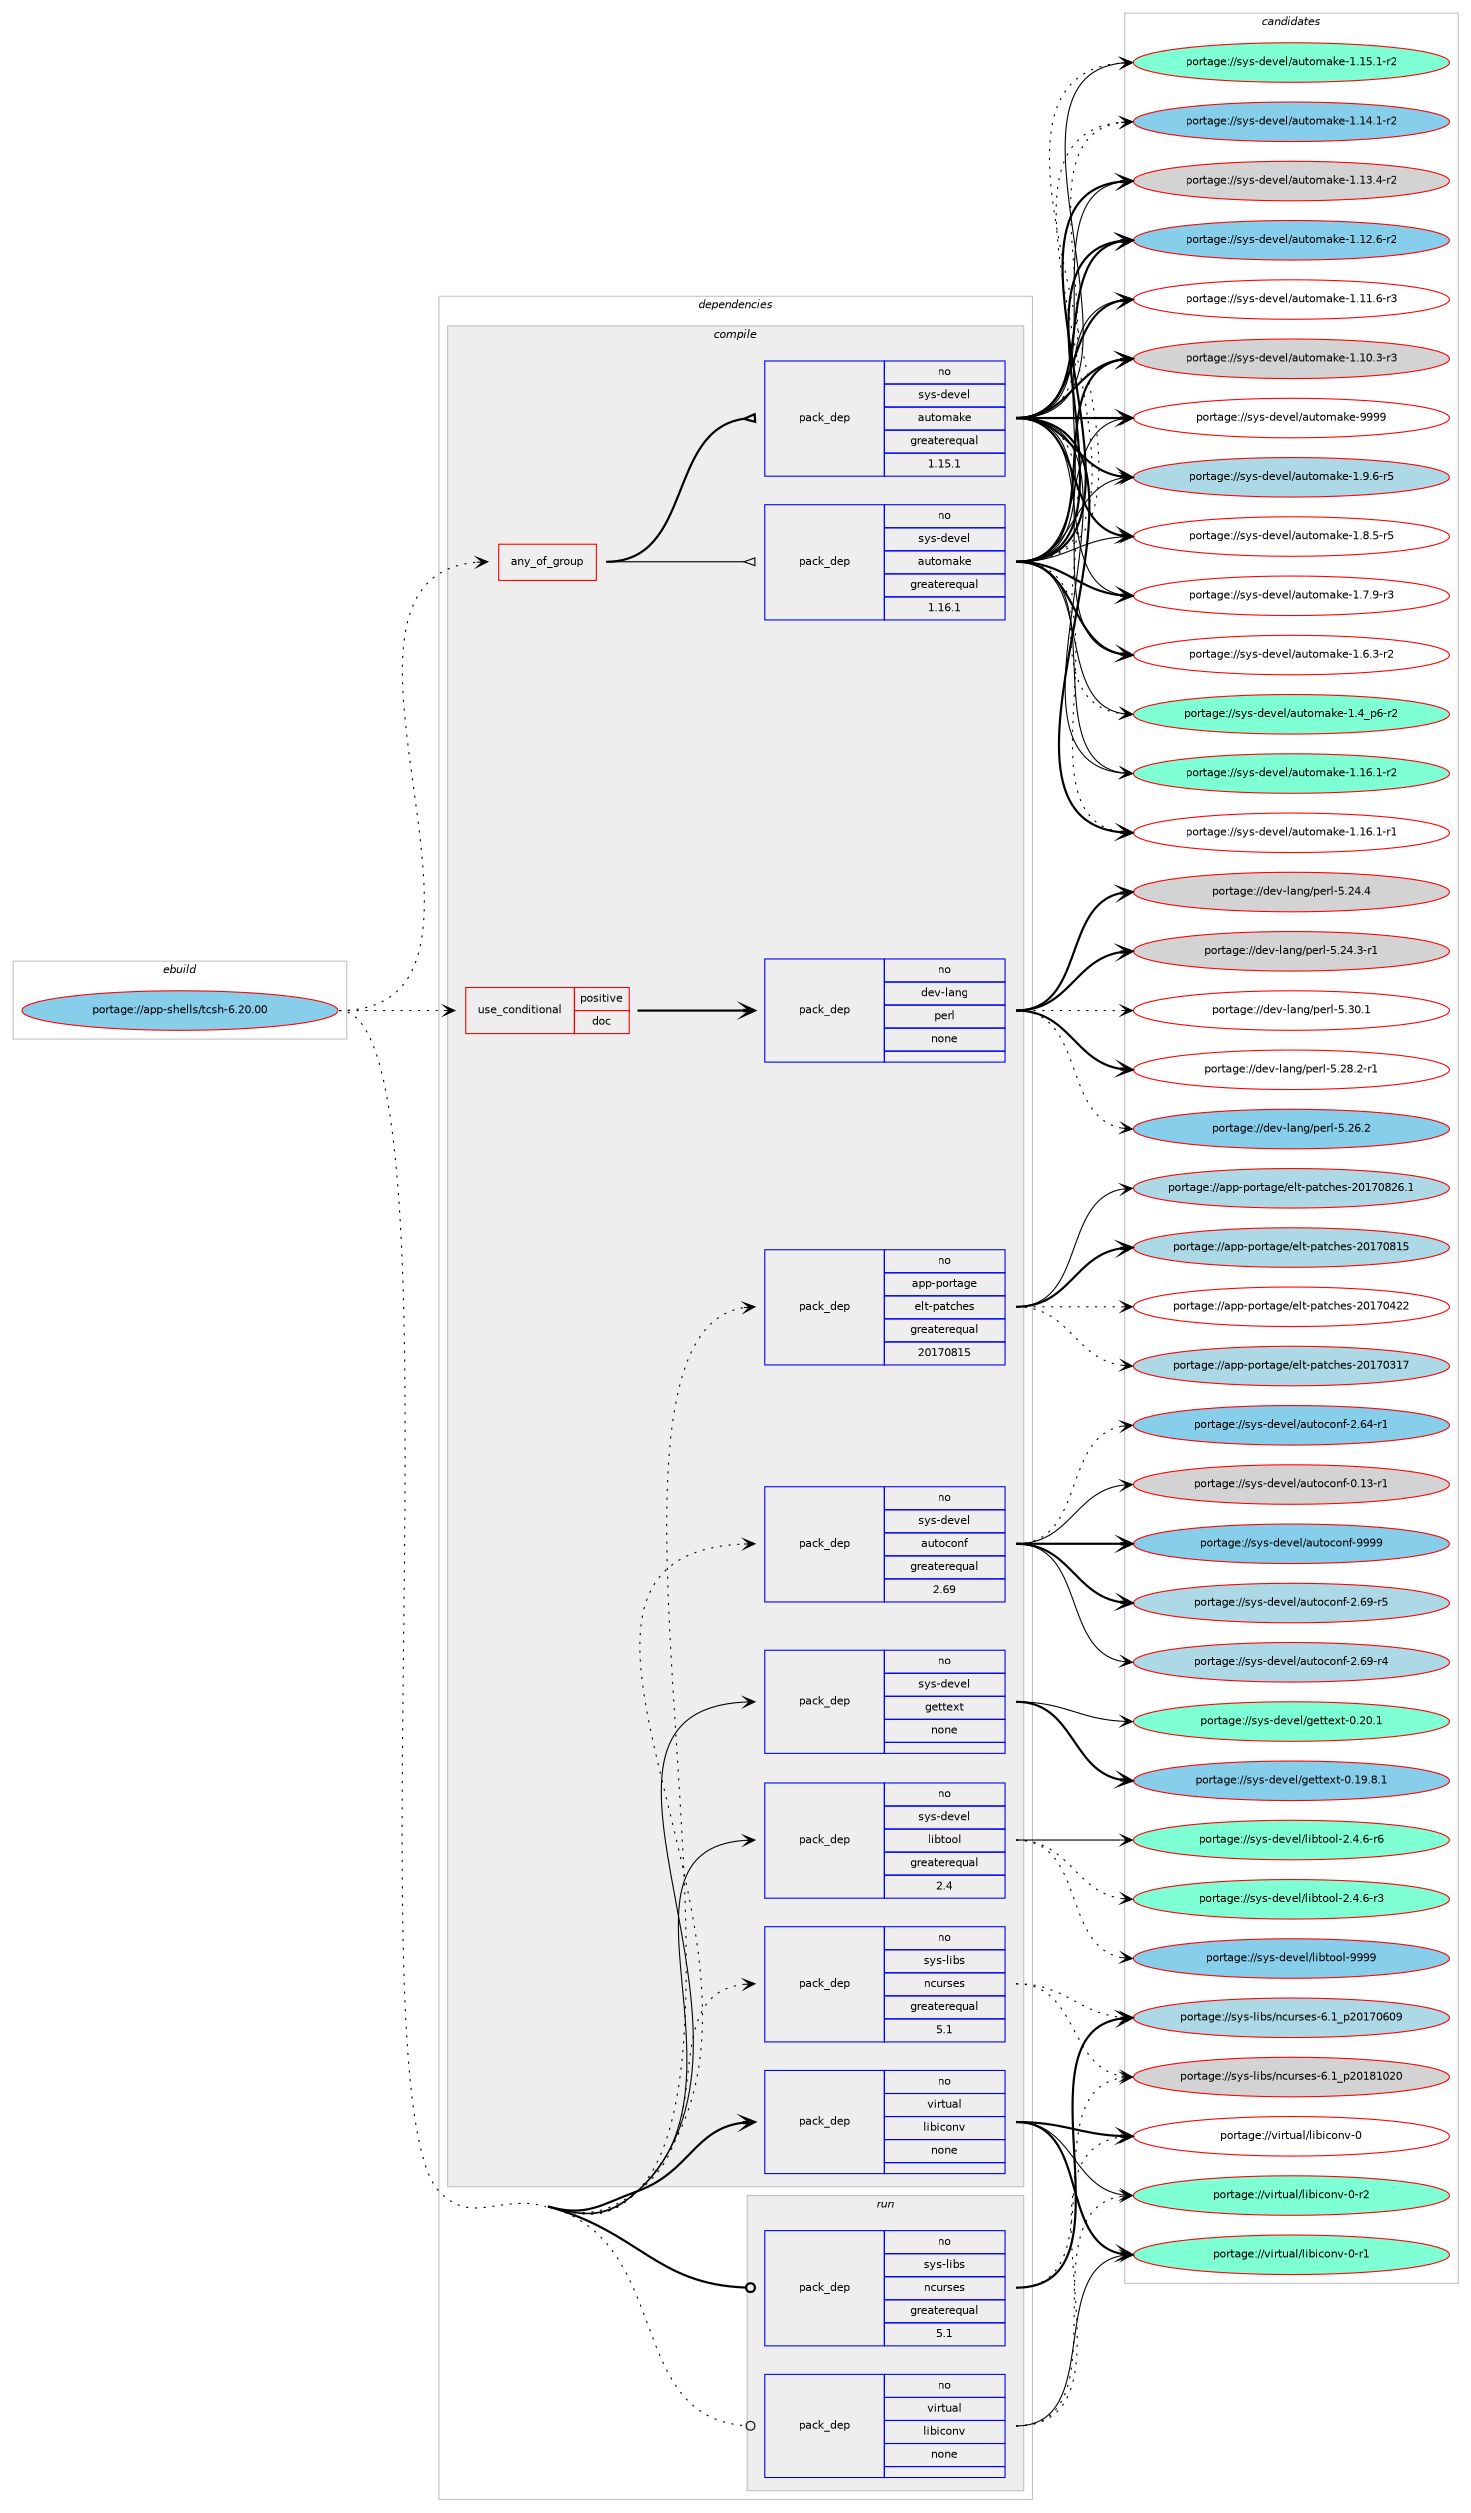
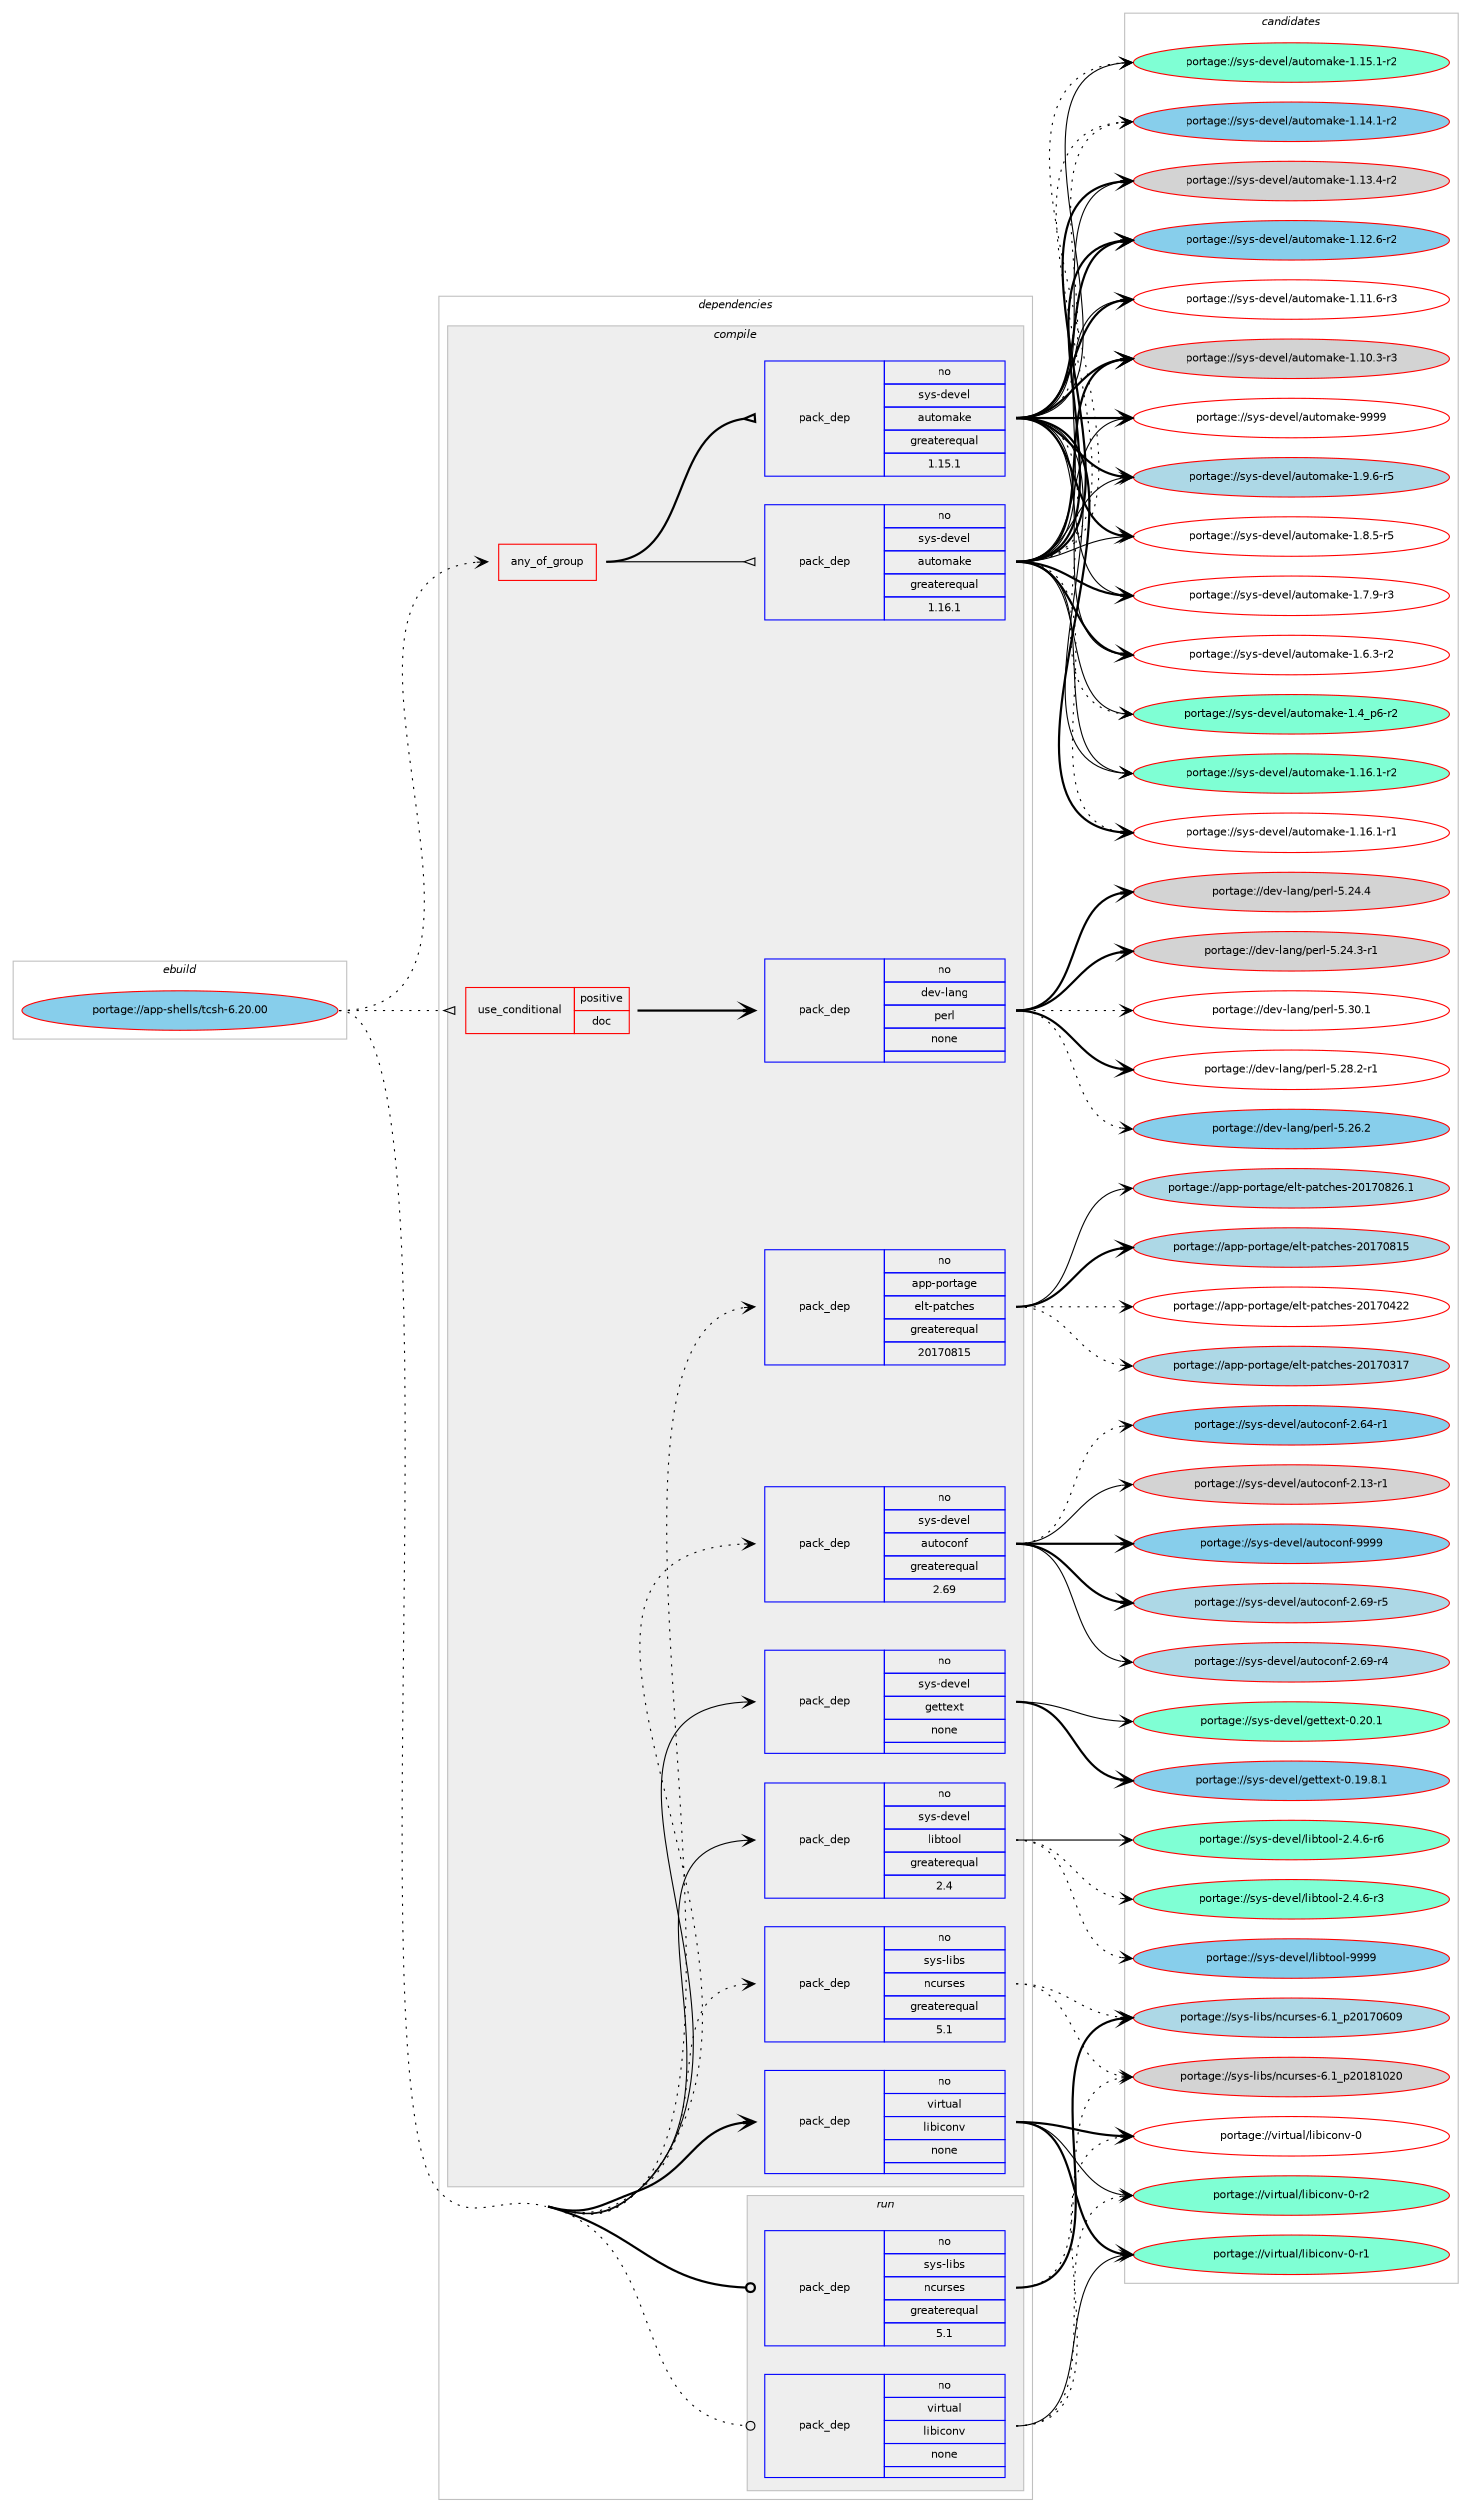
edge "portage://app-shells/tcsh-6.20.00" -> "use_conditional": arrowhead vee -> oinv
node "portage://sys-devel/autoconf-0.13-r1": label "portage://sys-devel/autoconf-0.13-r1" -> "portage://sys-devel/autoconf-2.13-r1"
